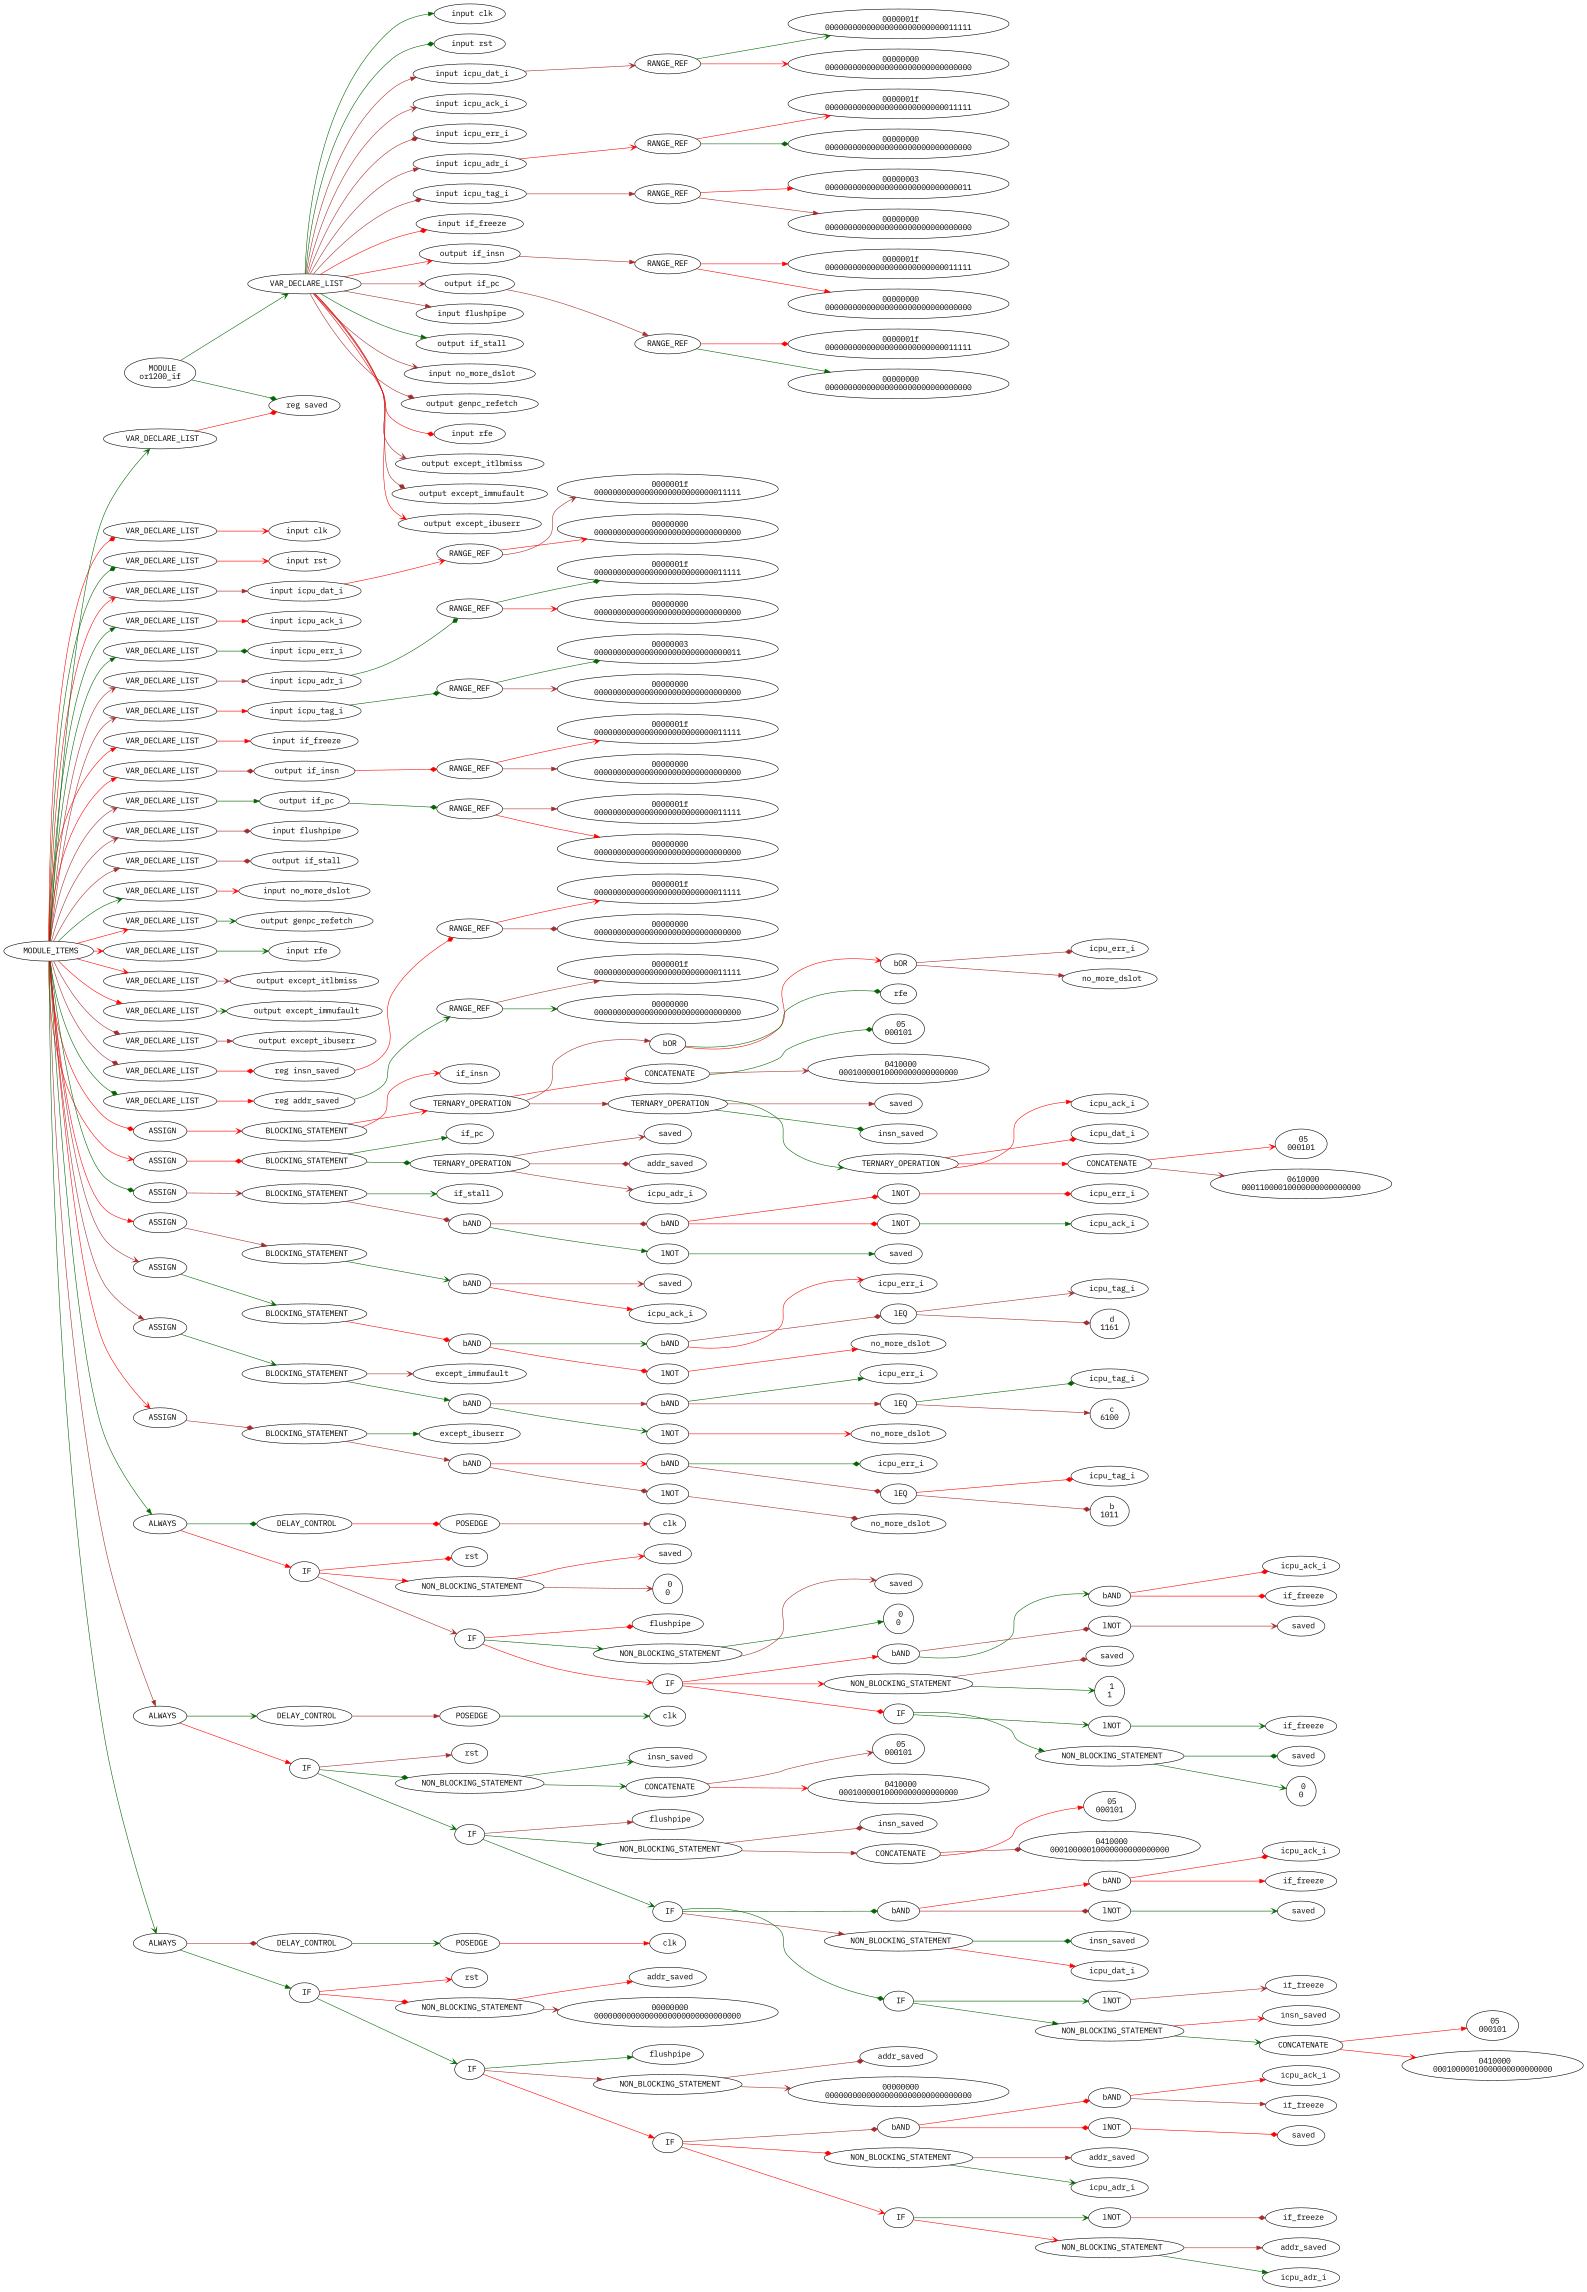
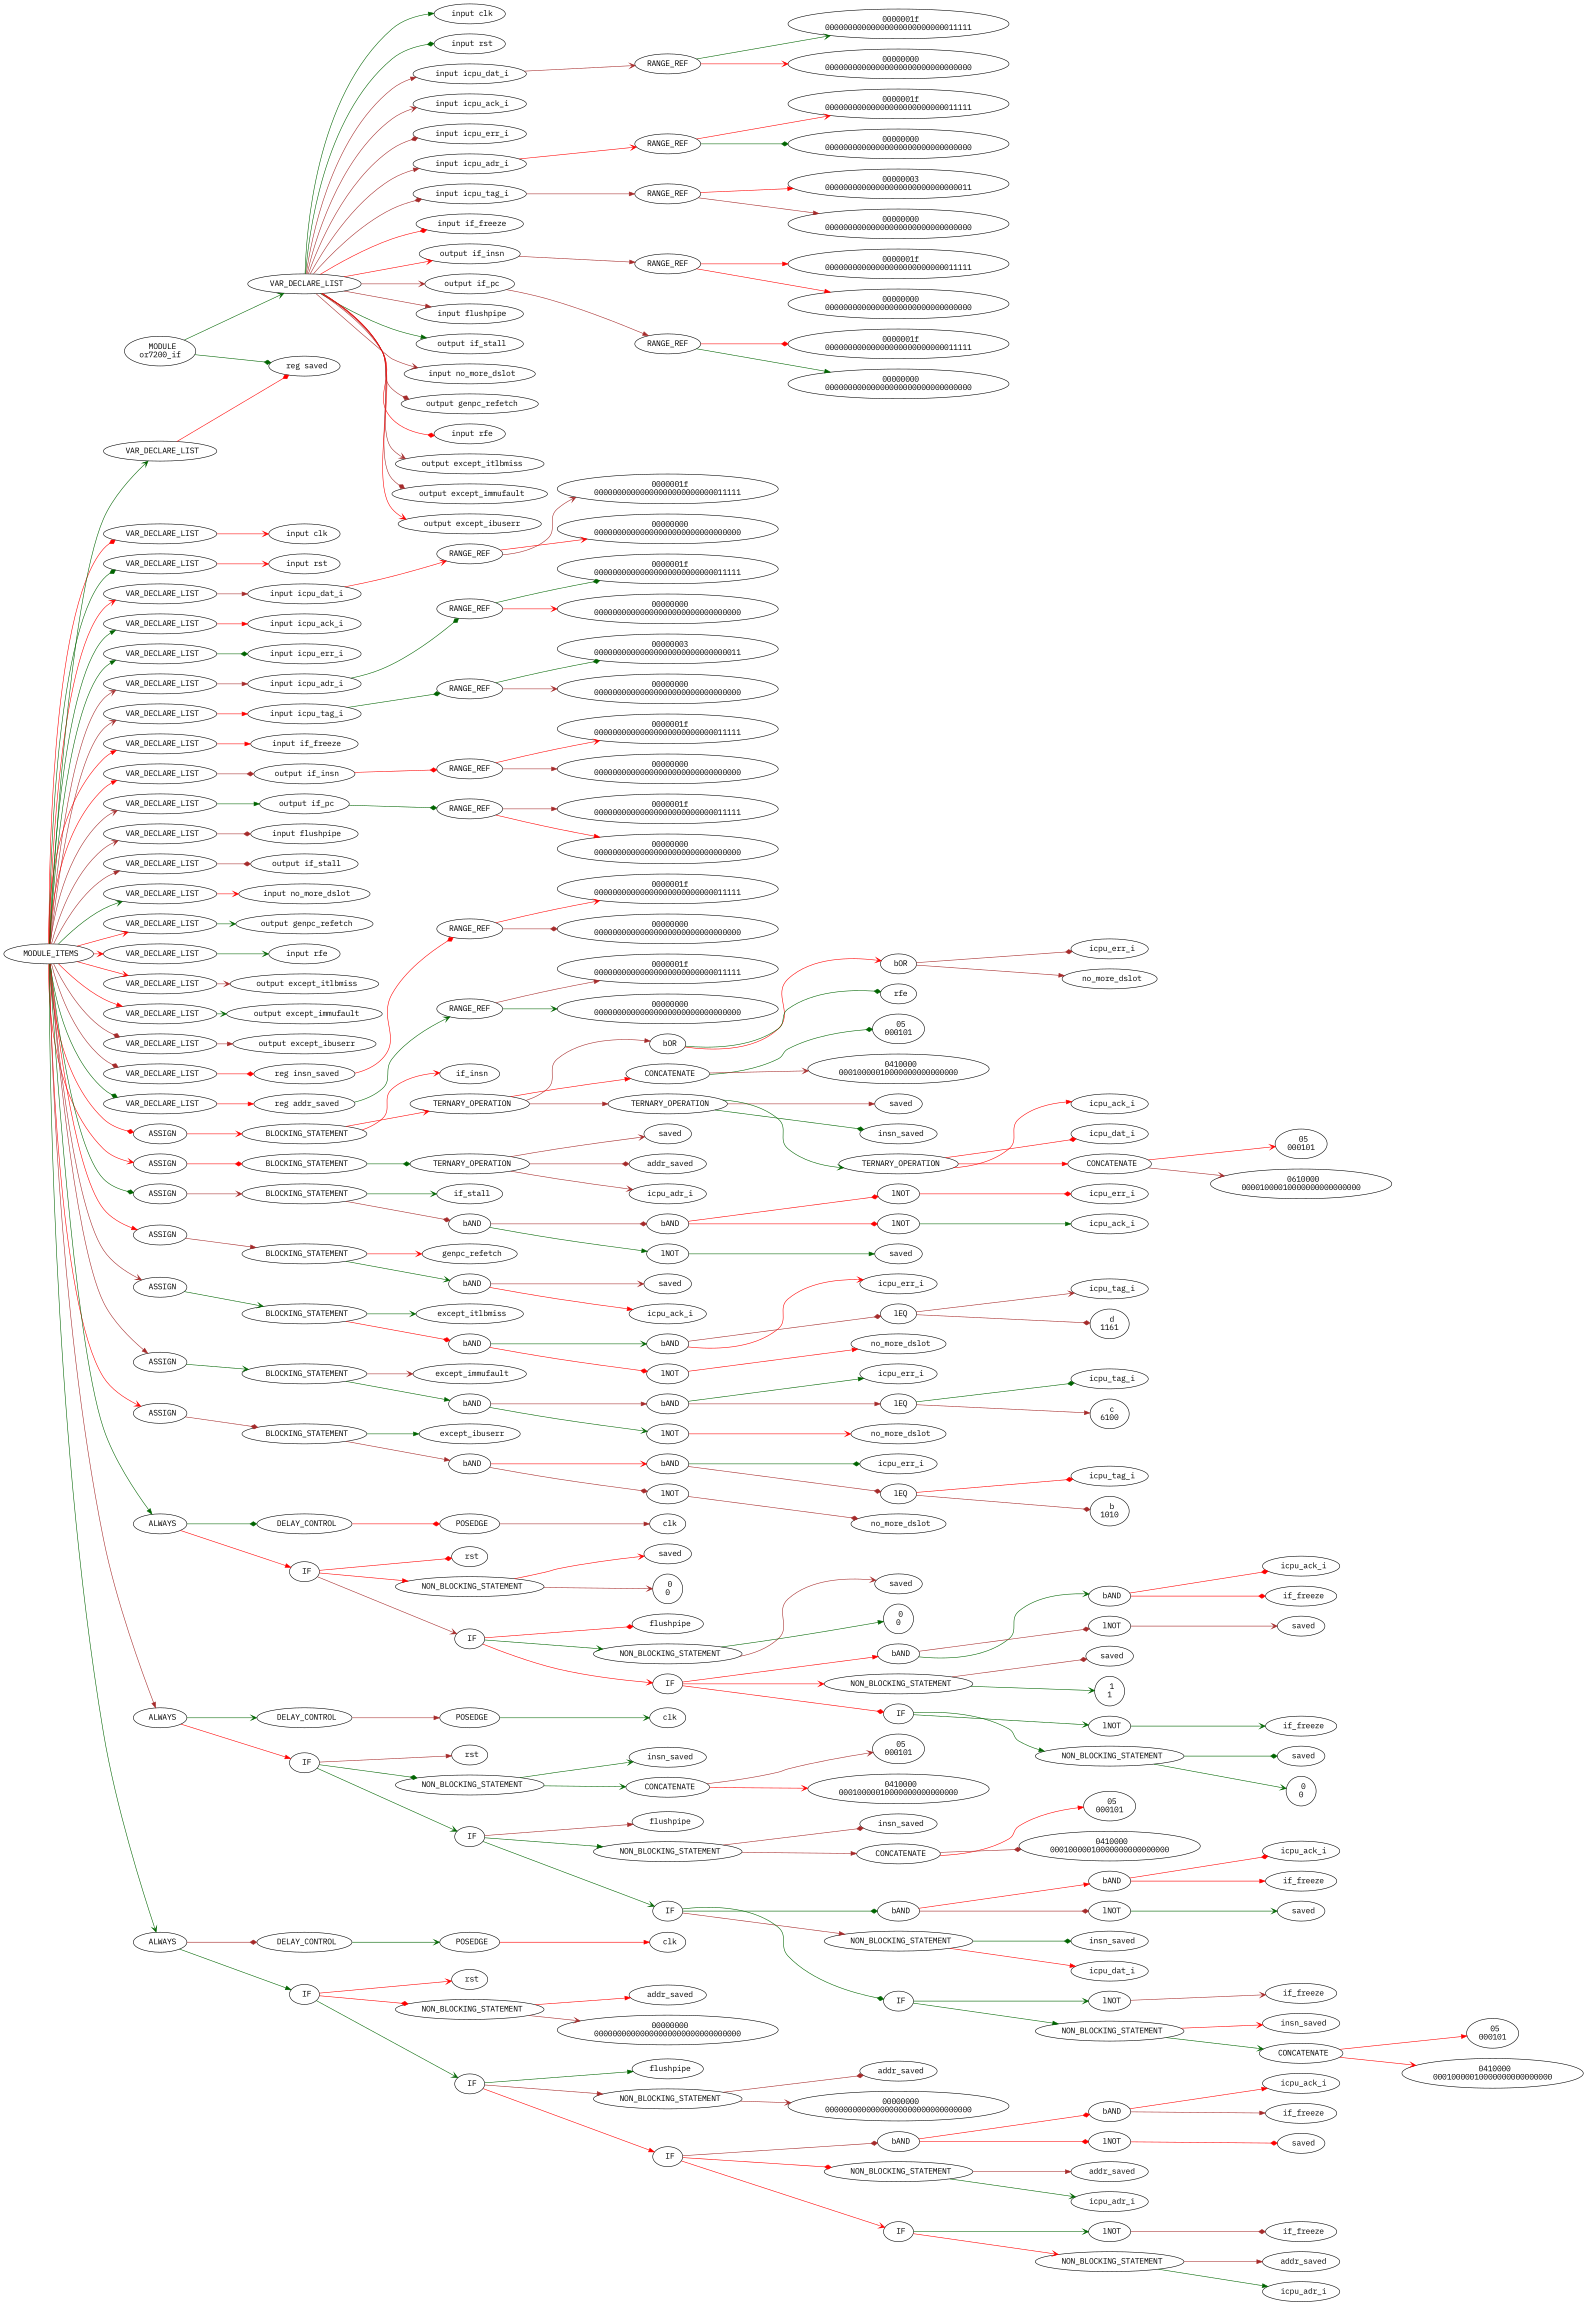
node "MODULE": text "or1200_if" -> "or7200_if"
node "if_pc": removed
node "0610000": text "00011000010000000000000000" -> "00001000010000000000000000"
node "genpc_refetch": added
node "except_itlbmiss": added
node "b": text "1011" -> "1010"
